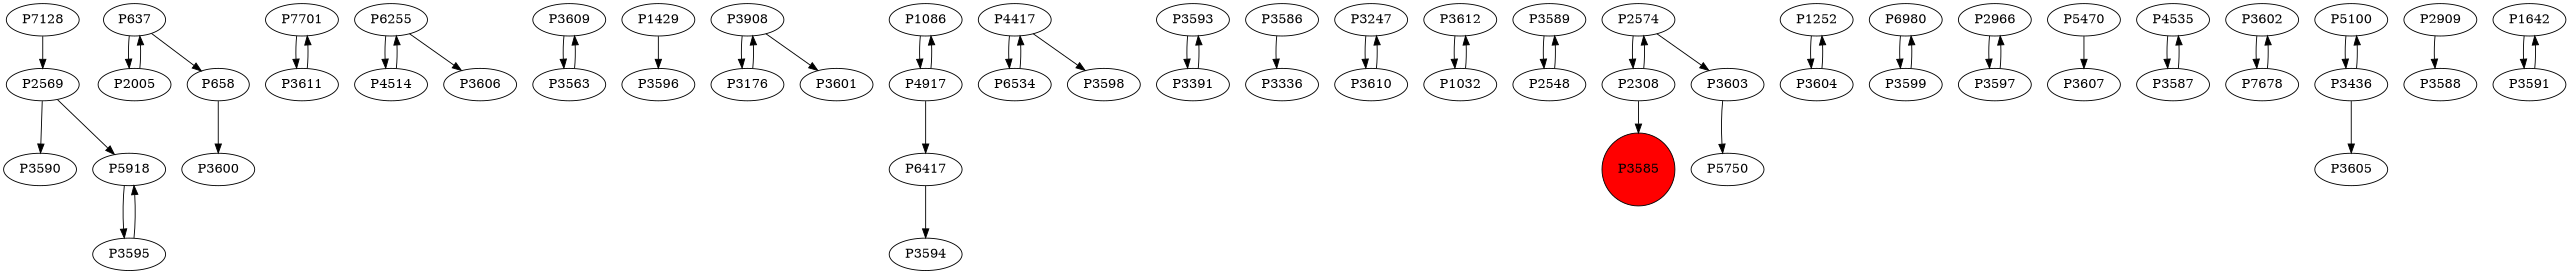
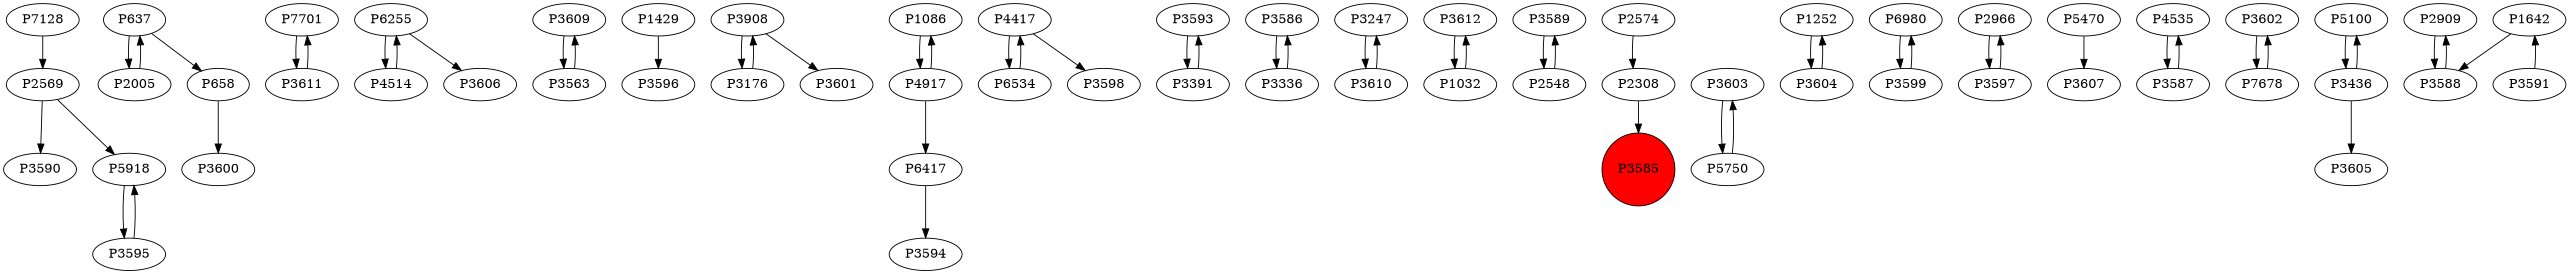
edge "P1642" -> "P3591": now "P1642" -> "P3588"
edge "P2574" -> "P3603": now "P5750" -> "P3603"
edge "P3336" -> "P3586": added
edge "P2308" -> "P2574": removed
edge "P3588" -> "P2909": added
